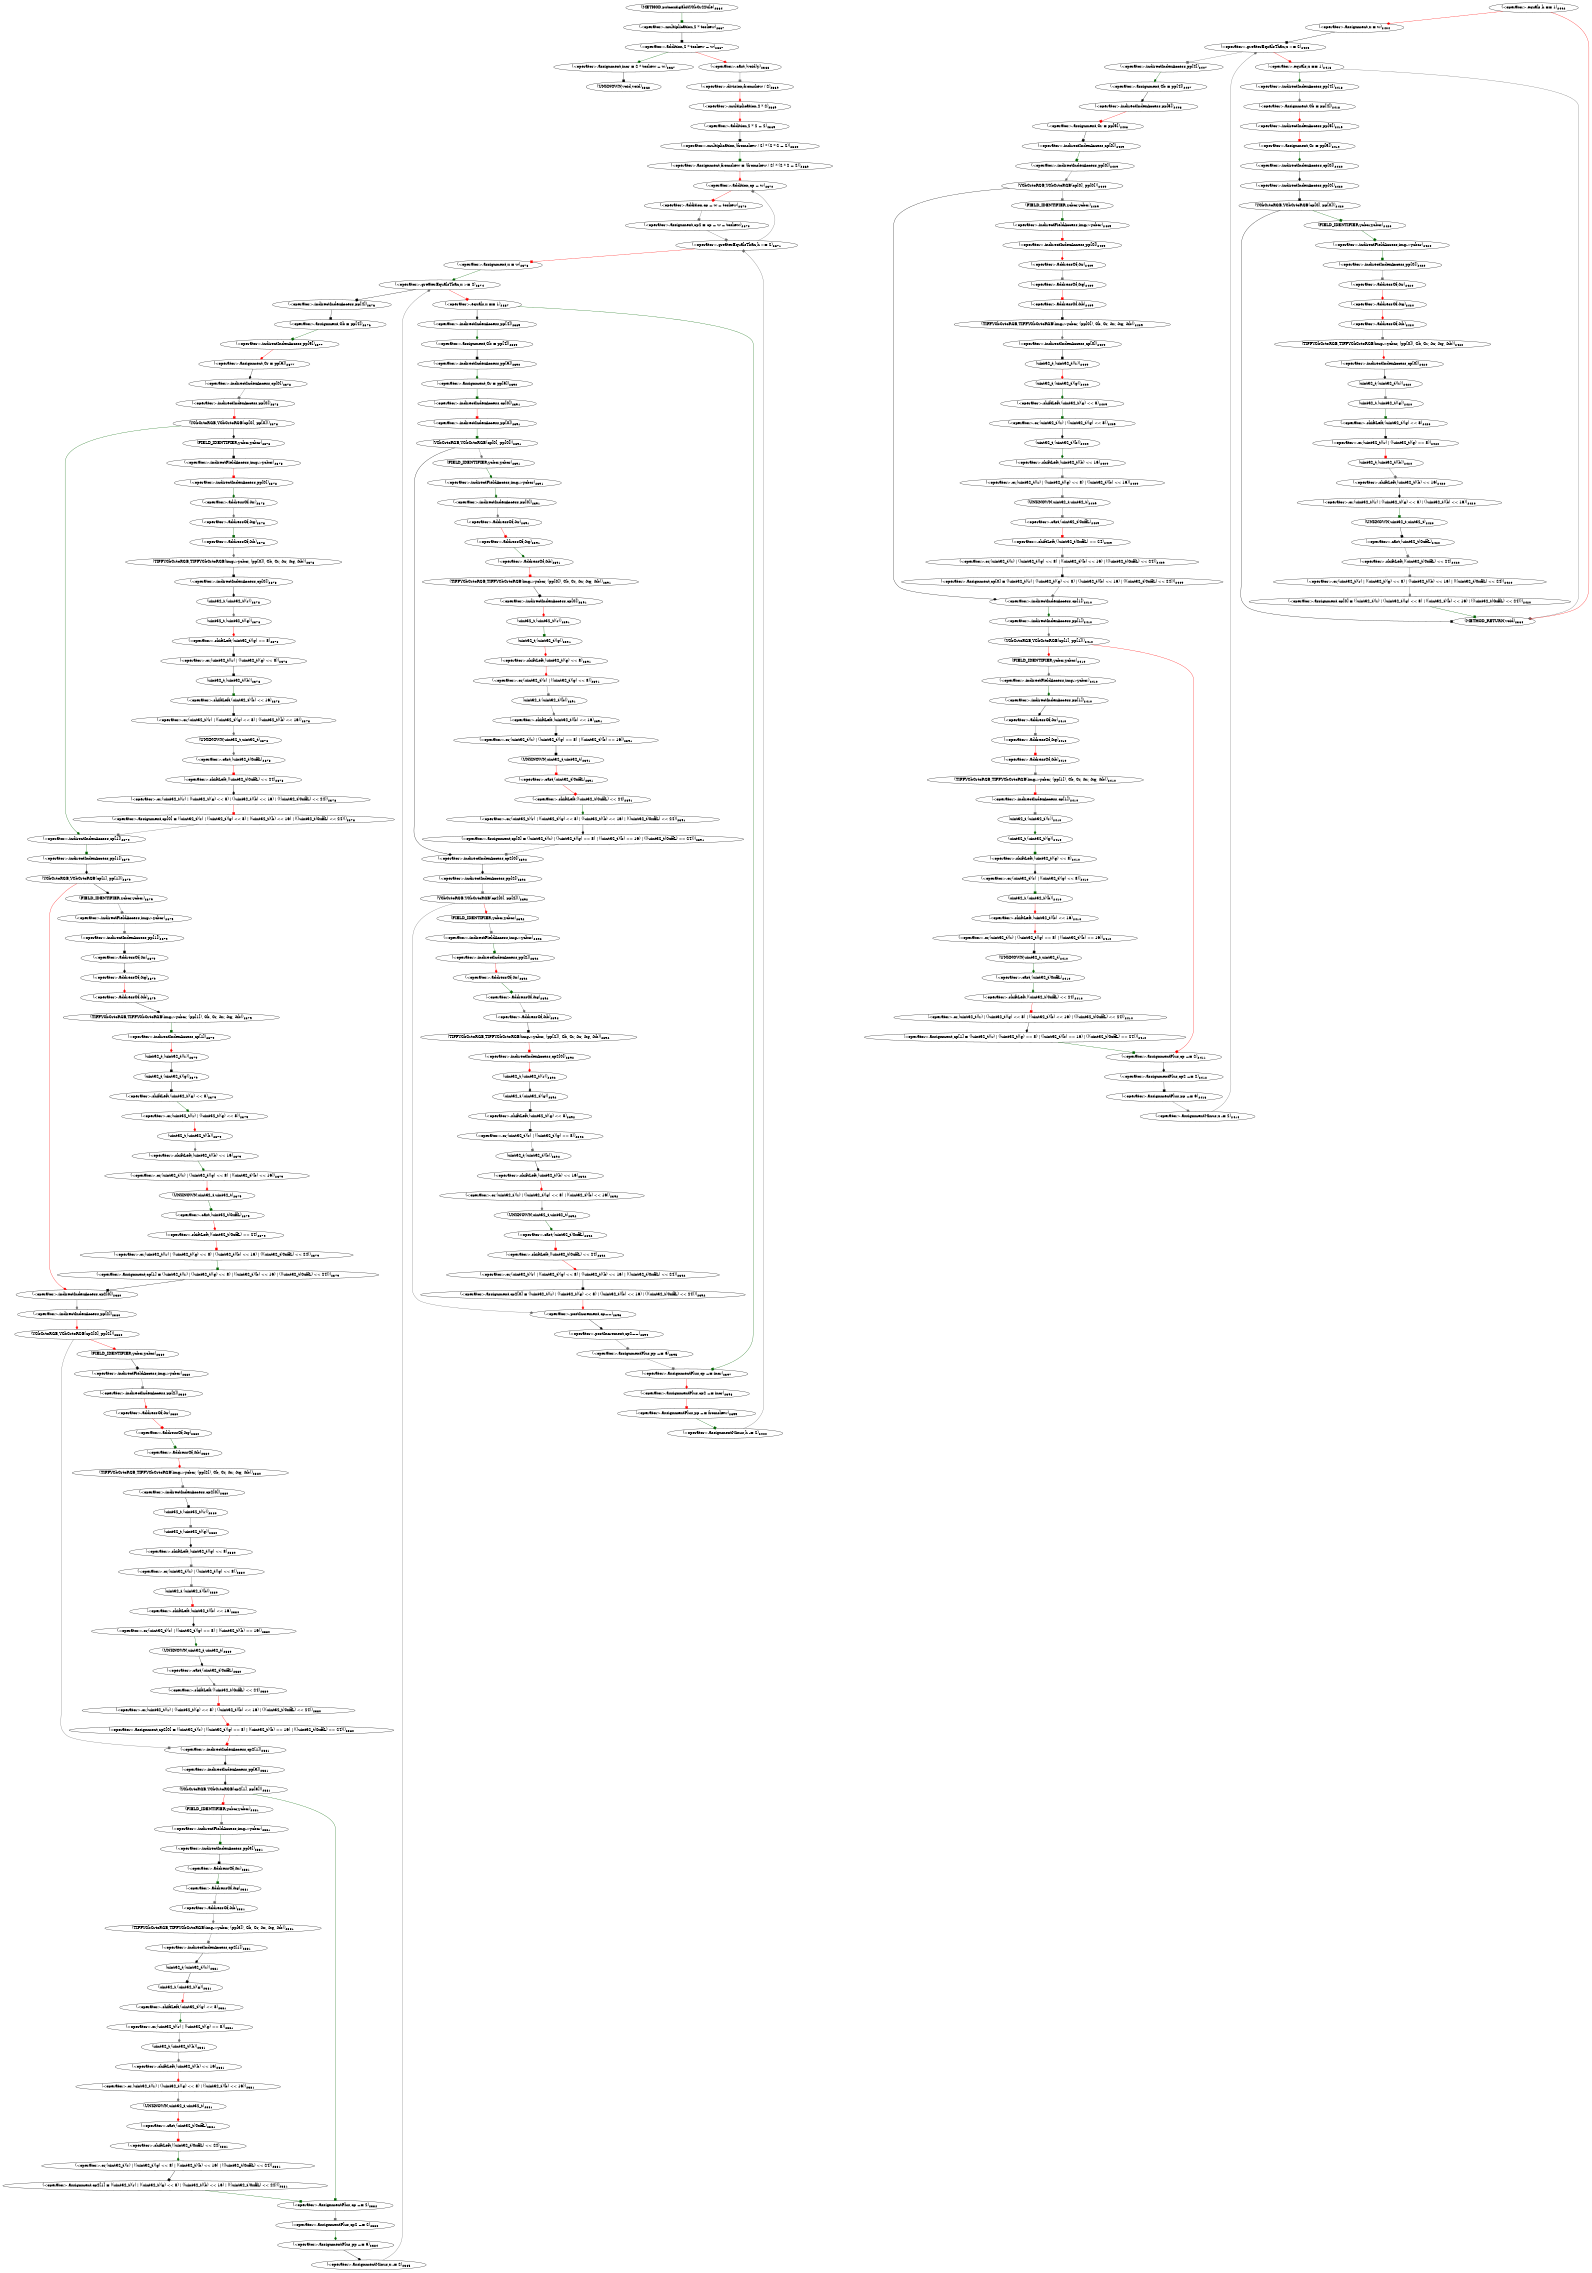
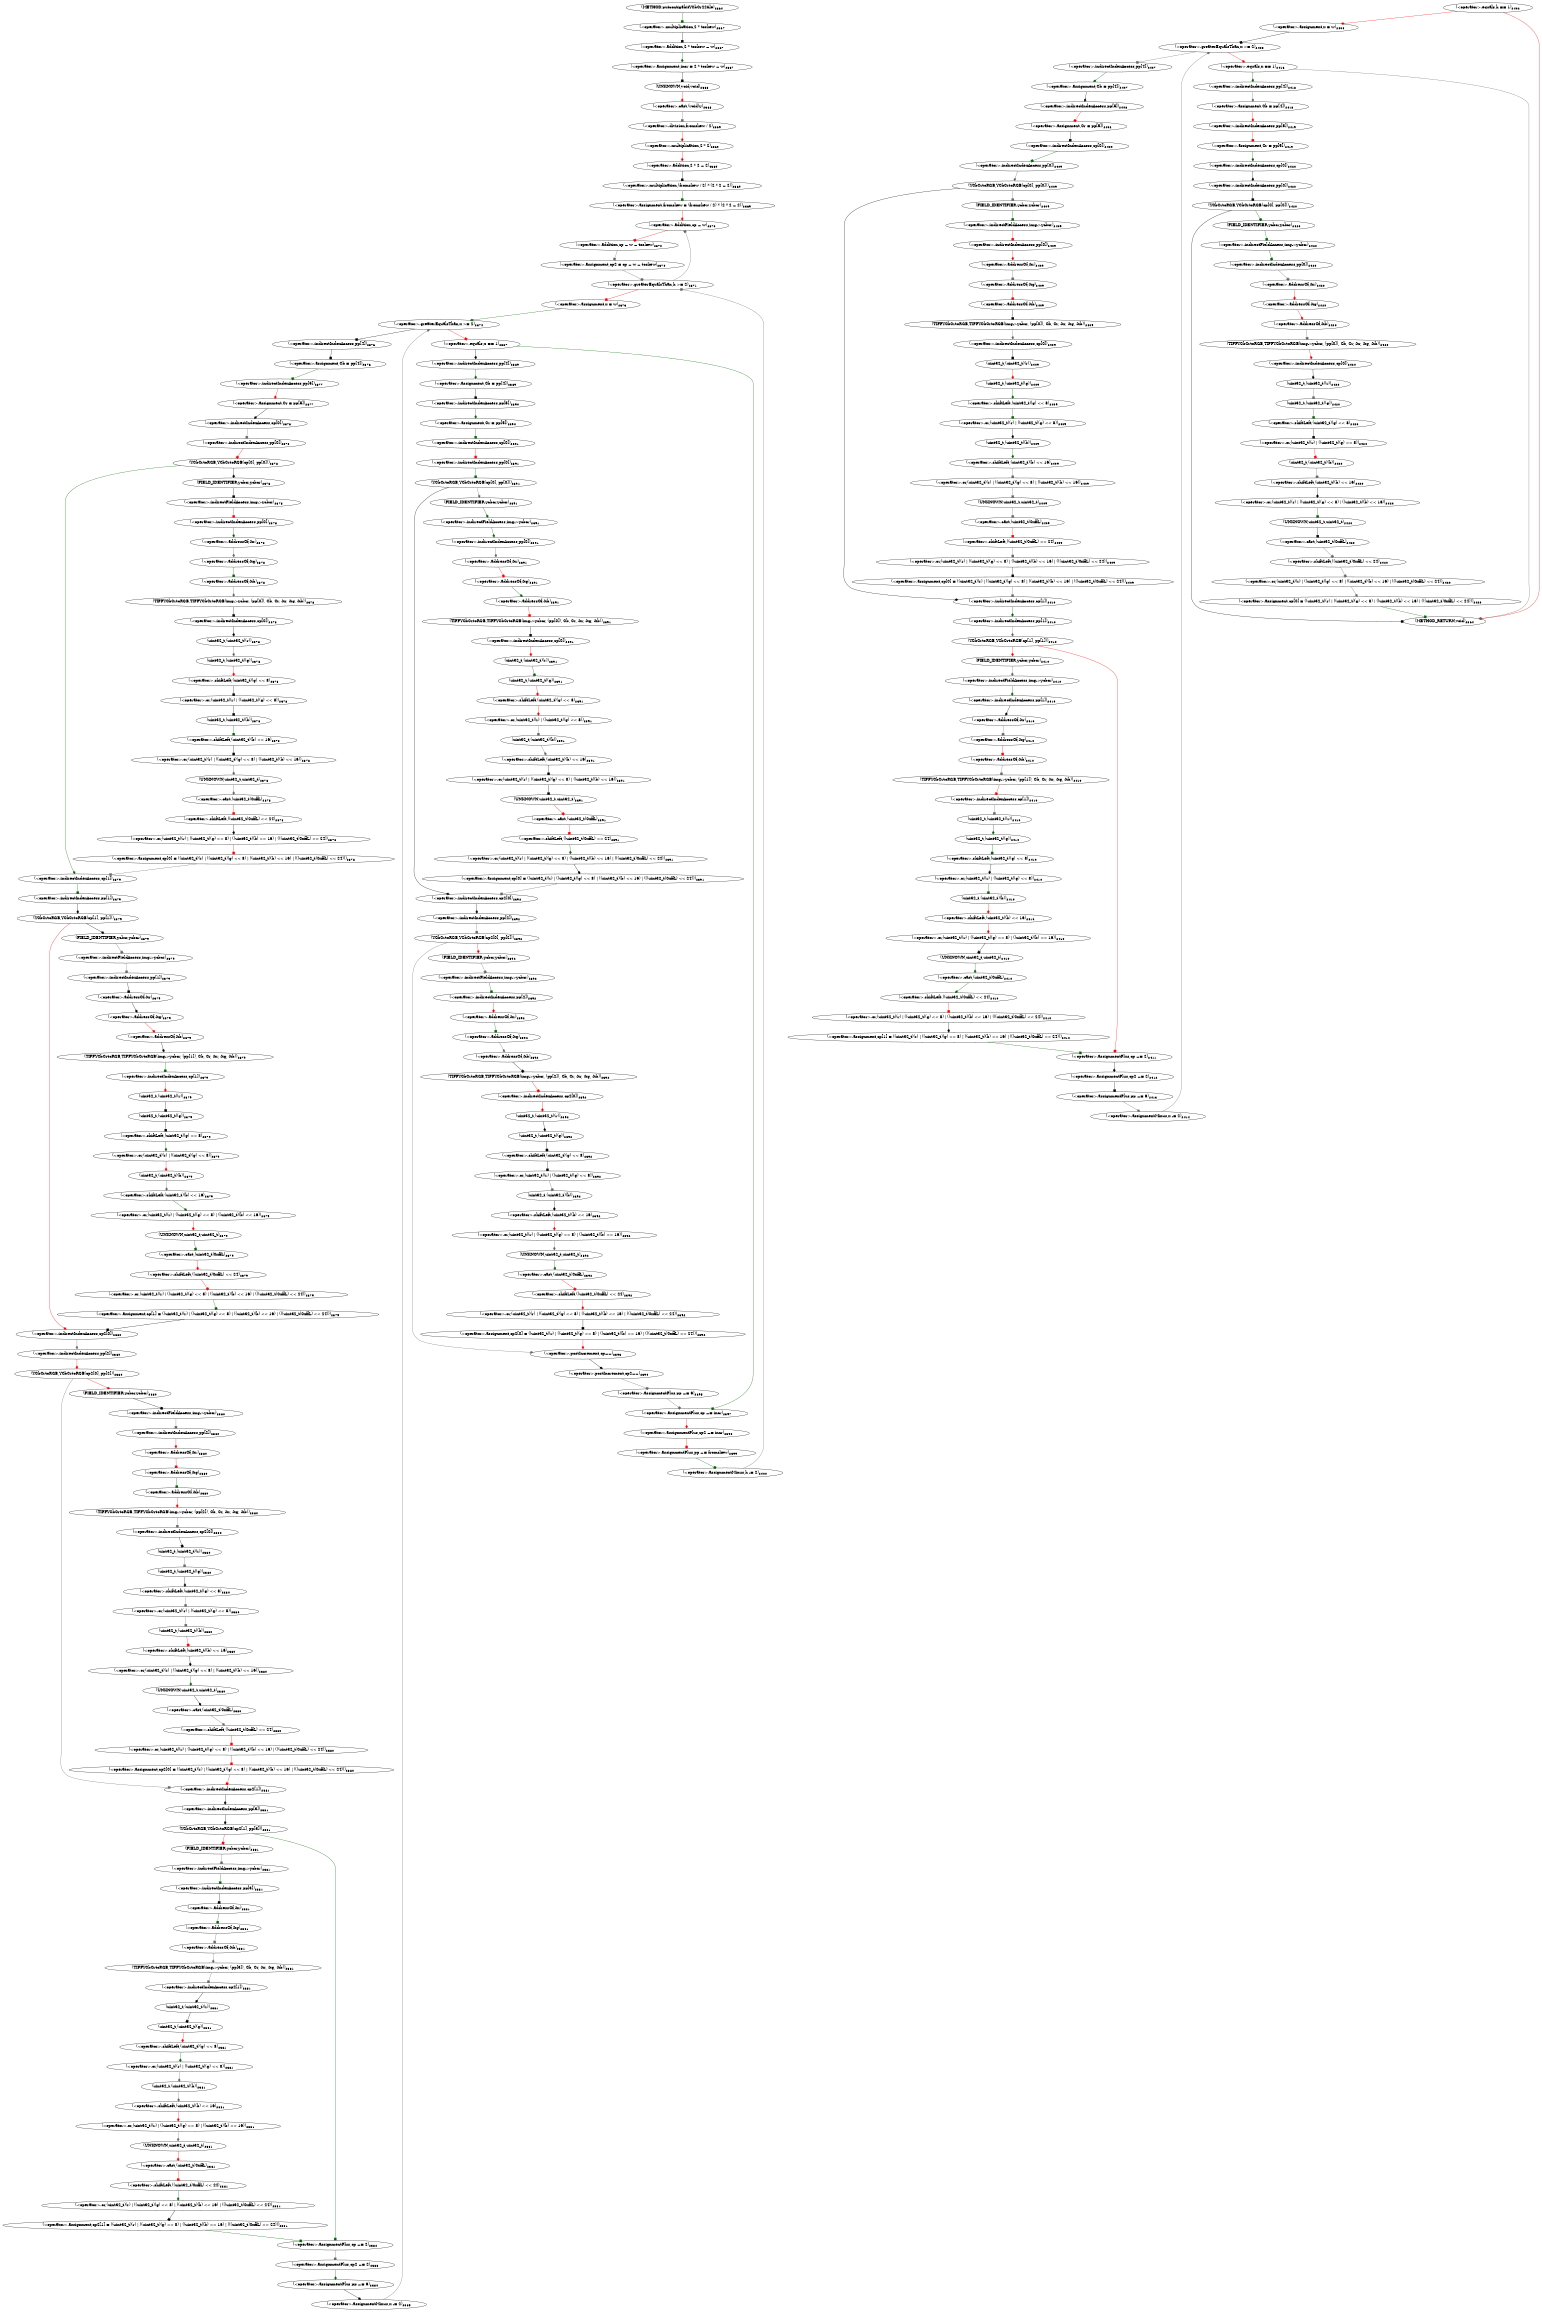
edge "(<operator>.addition,2 * toskew + w)" -> "(<operator>.cast,(void)y)": now "(UNKNOWN,void,void)" -> "(<operator>.cast,(void)y)"
